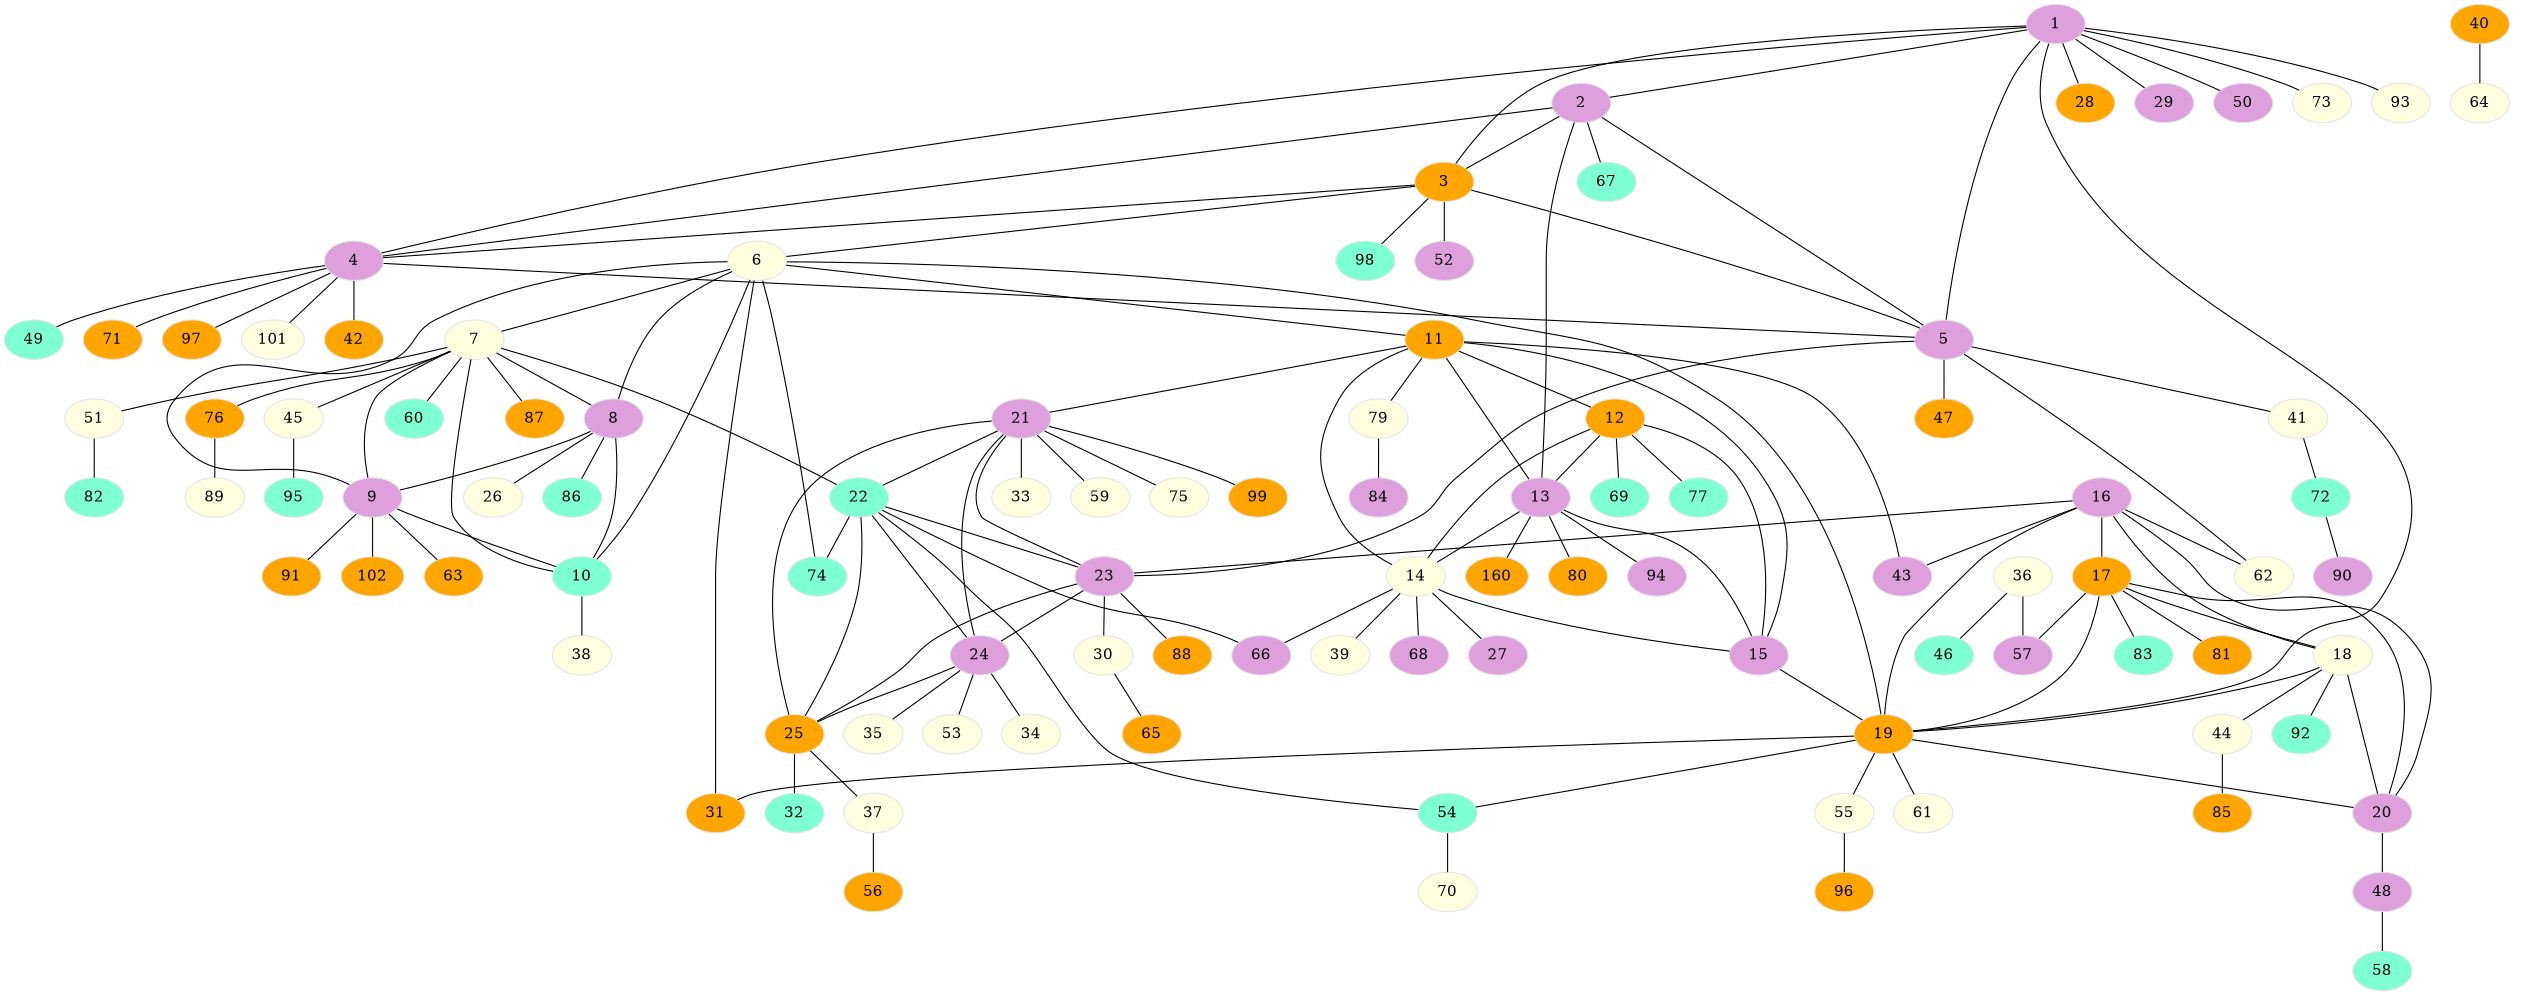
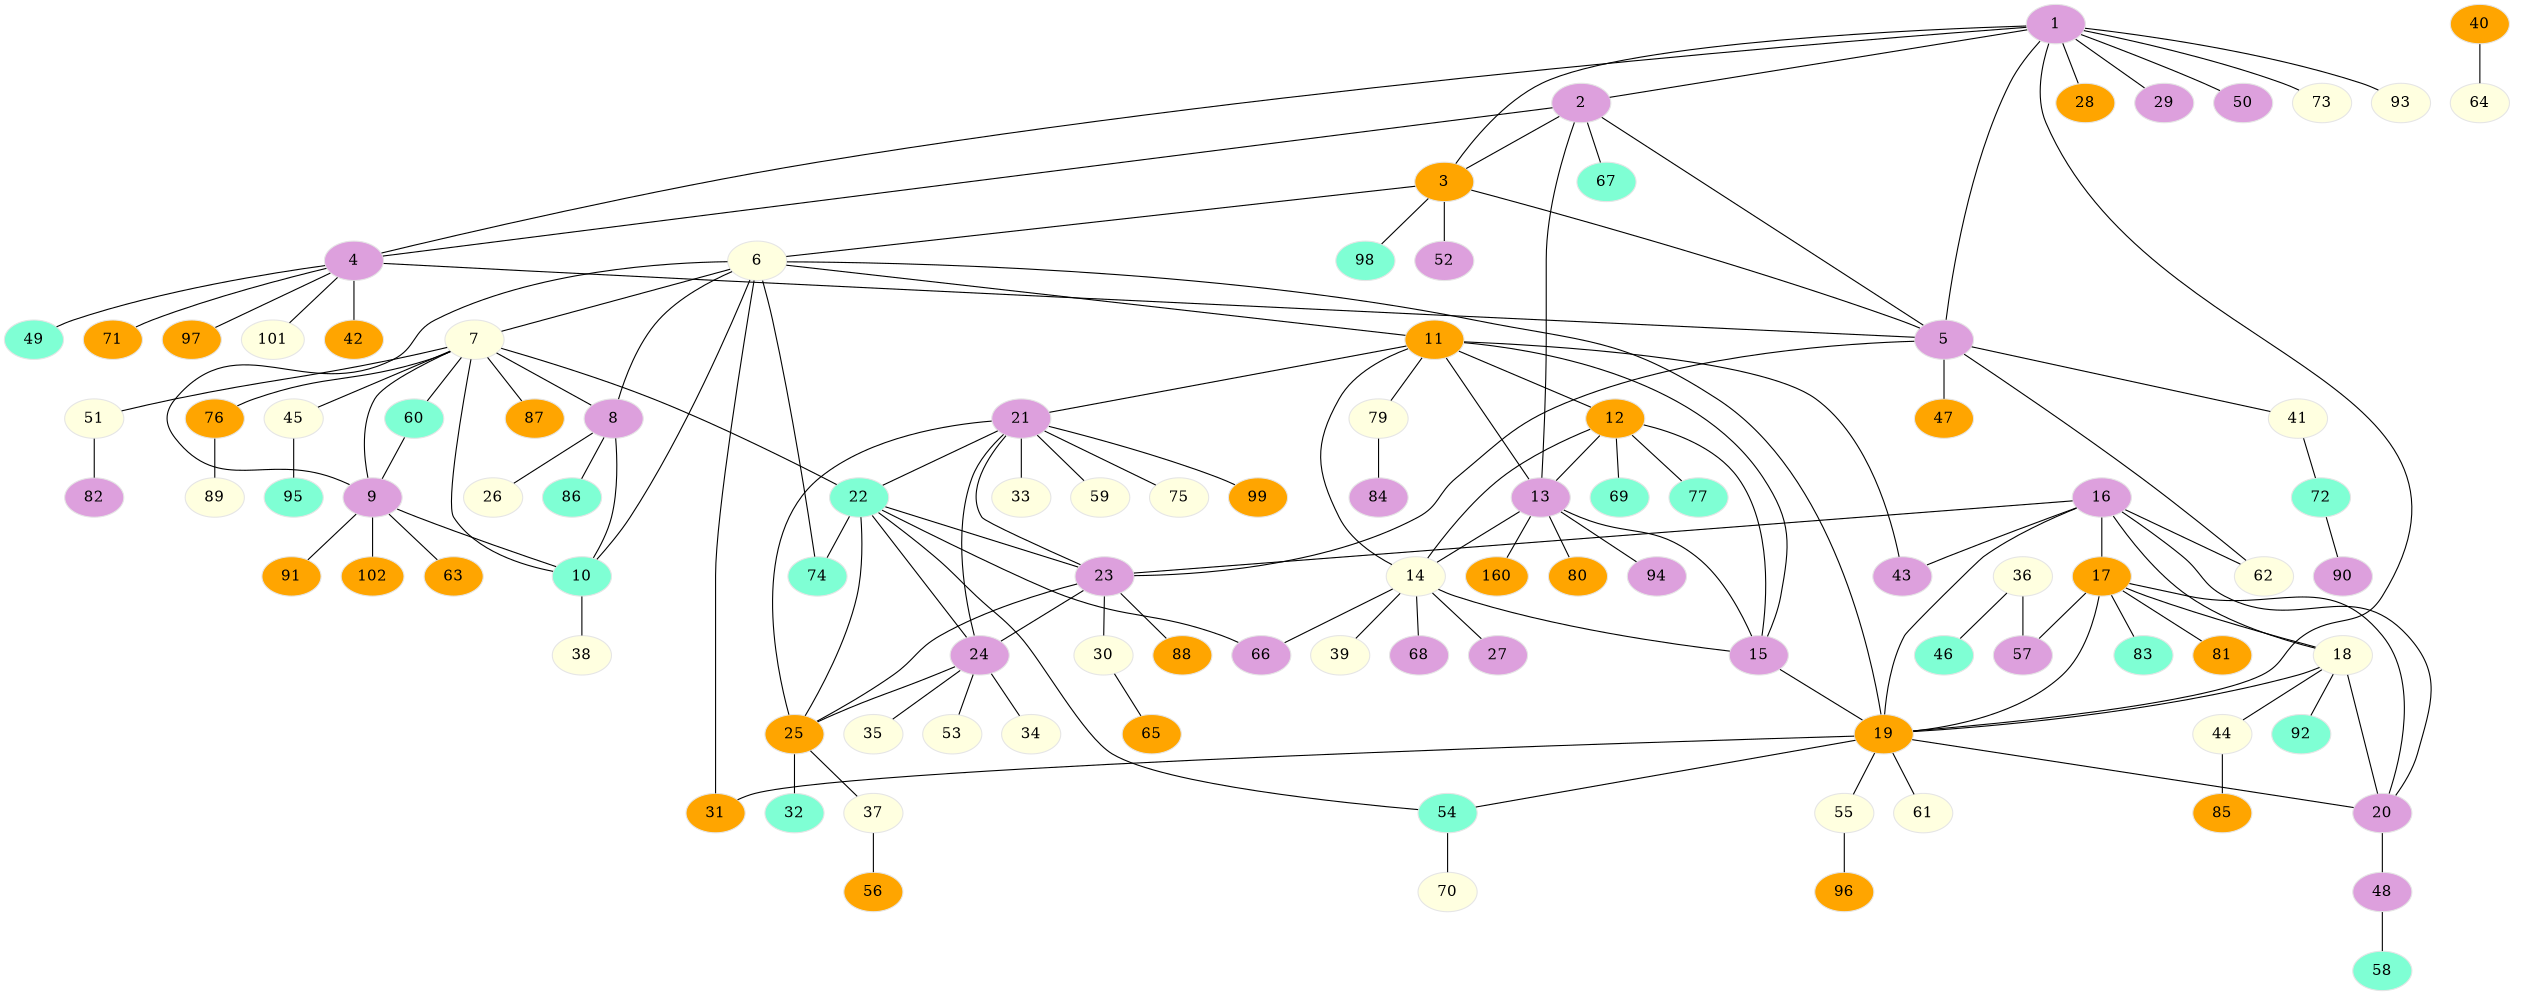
edge "3" -- "4": removed
edge "8" -- "9": now "60" -- "9"
node "82": fillcolor aquamarine -> plum
